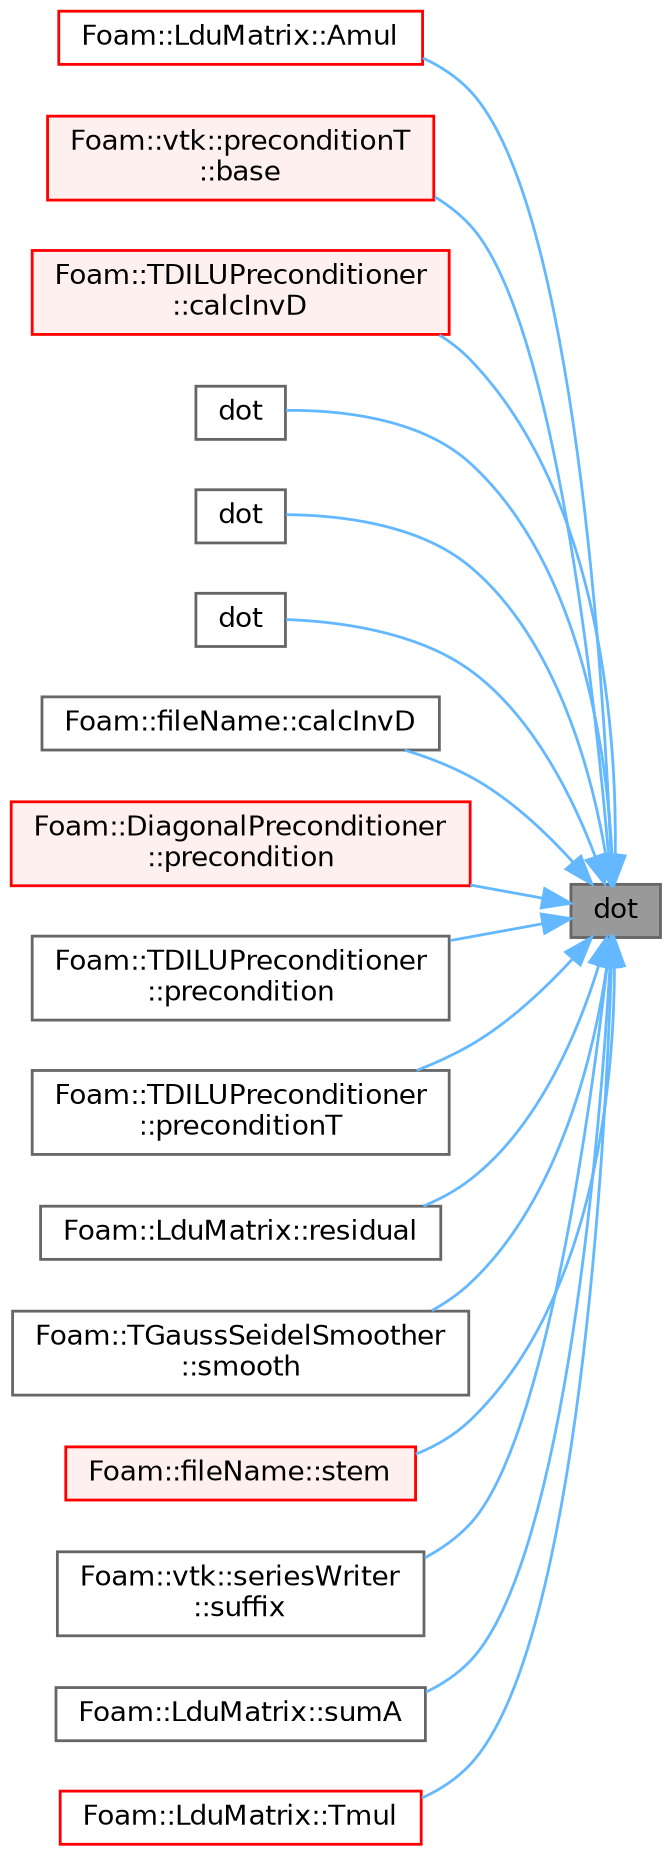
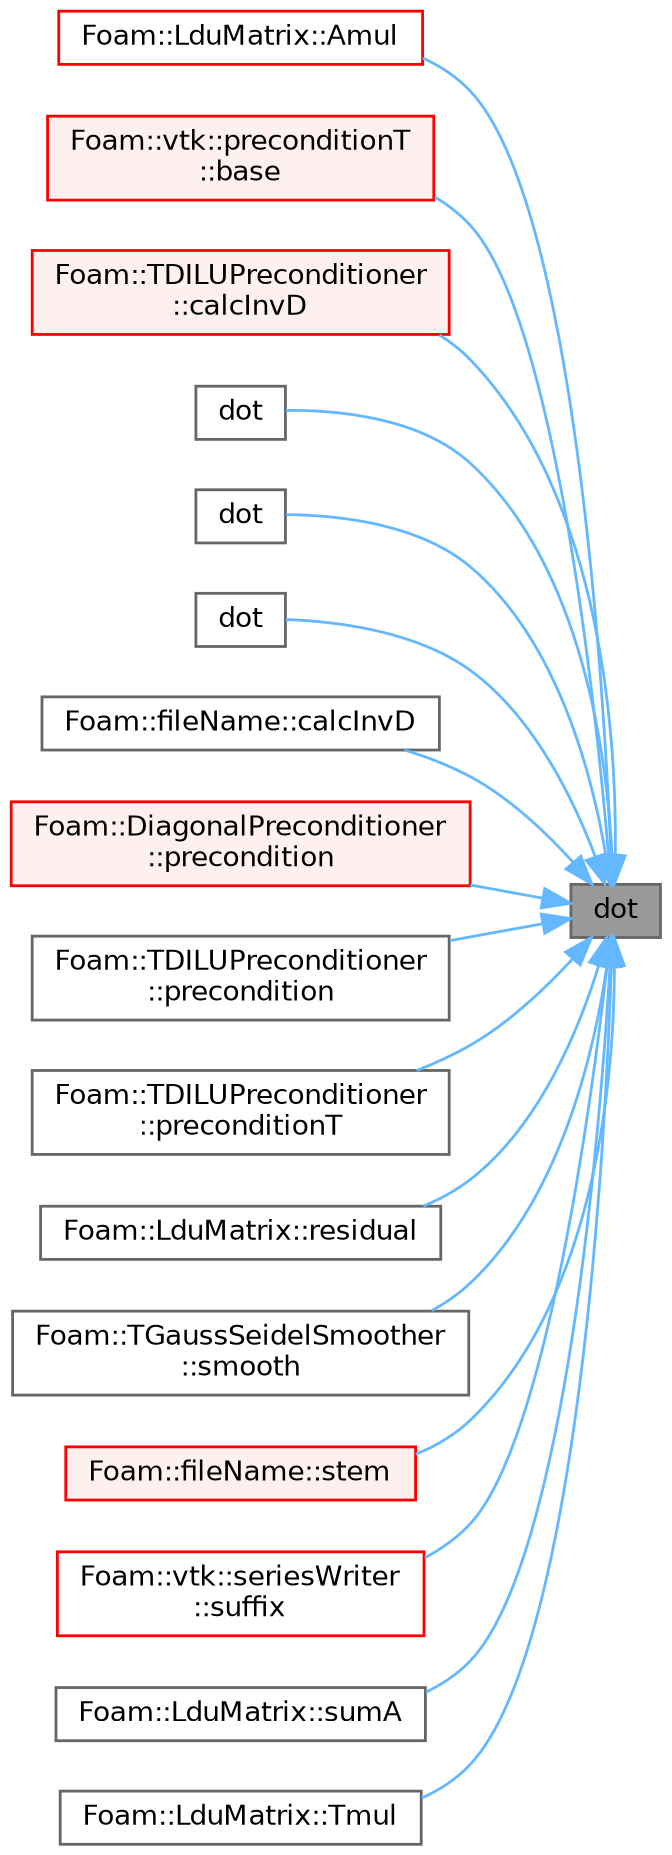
node "Foam::vtk::seriesWriter ::suffix": color grey40 -> red
node "Foam::LduMatrix::Tmul": color red -> grey40
